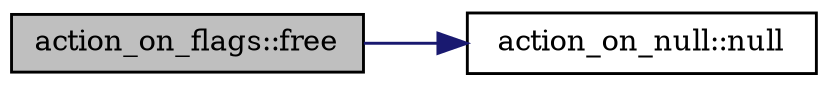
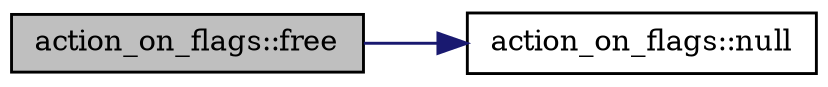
node "action_on_null::null": label "action_on_null::null" -> "action_on_flags::null"
